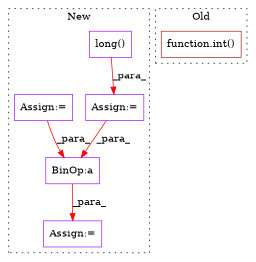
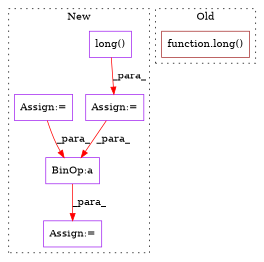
node "function.int()": label "function.int()" -> "function.long()"
